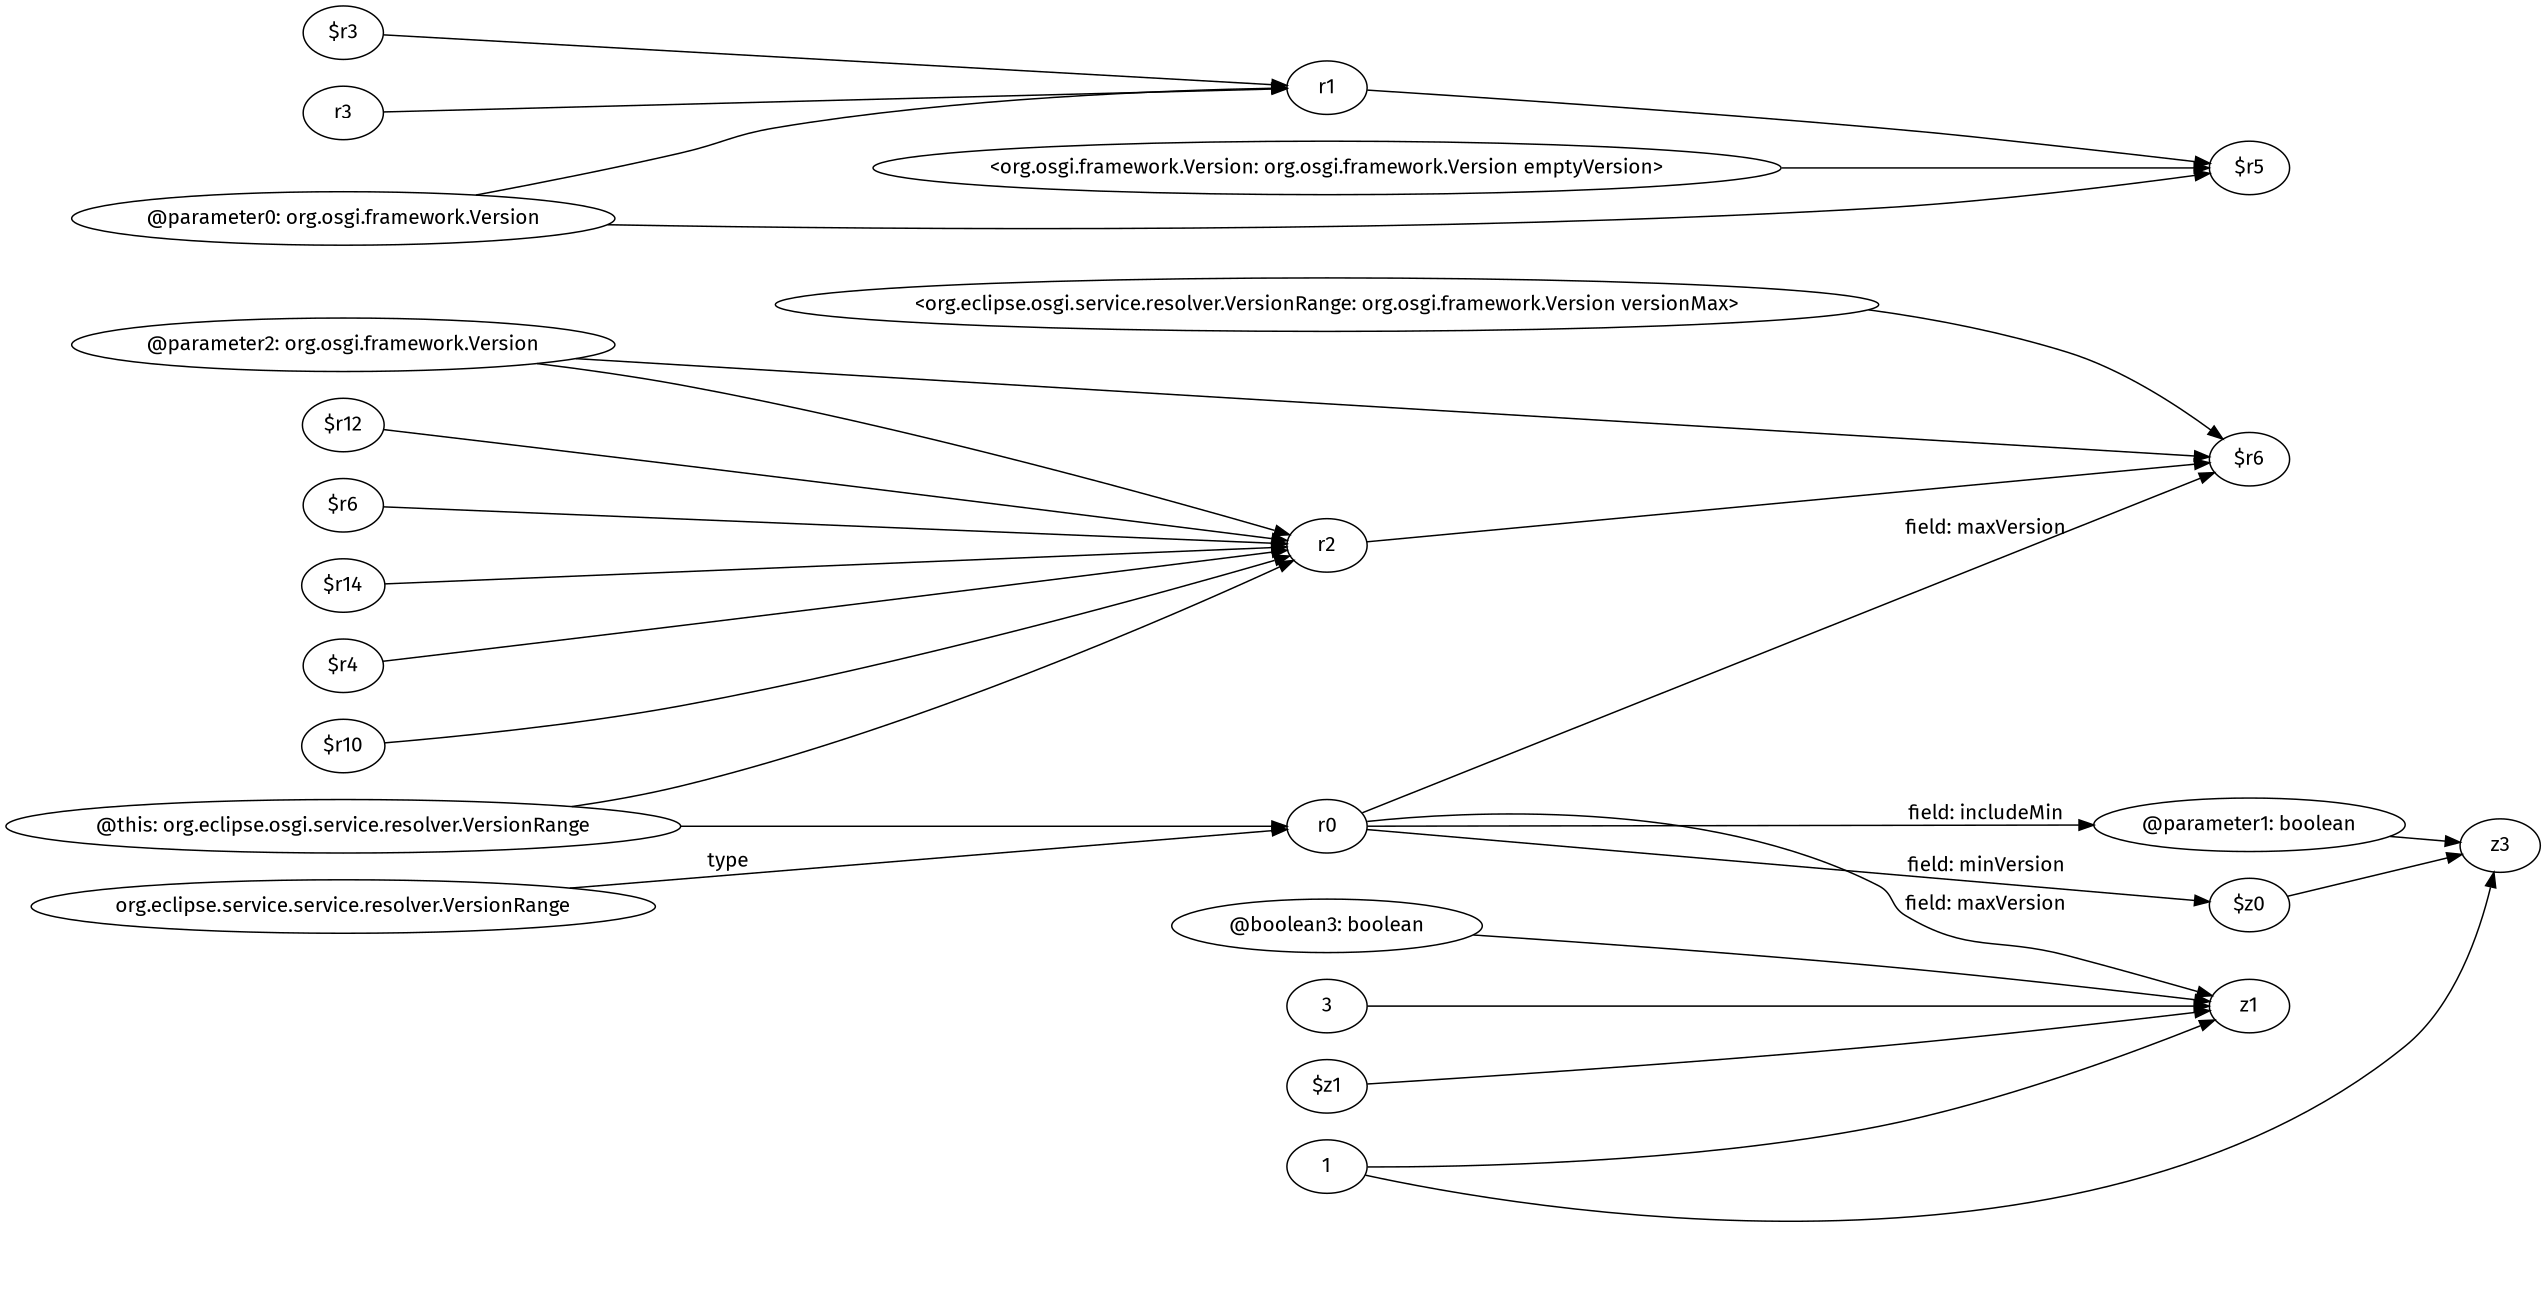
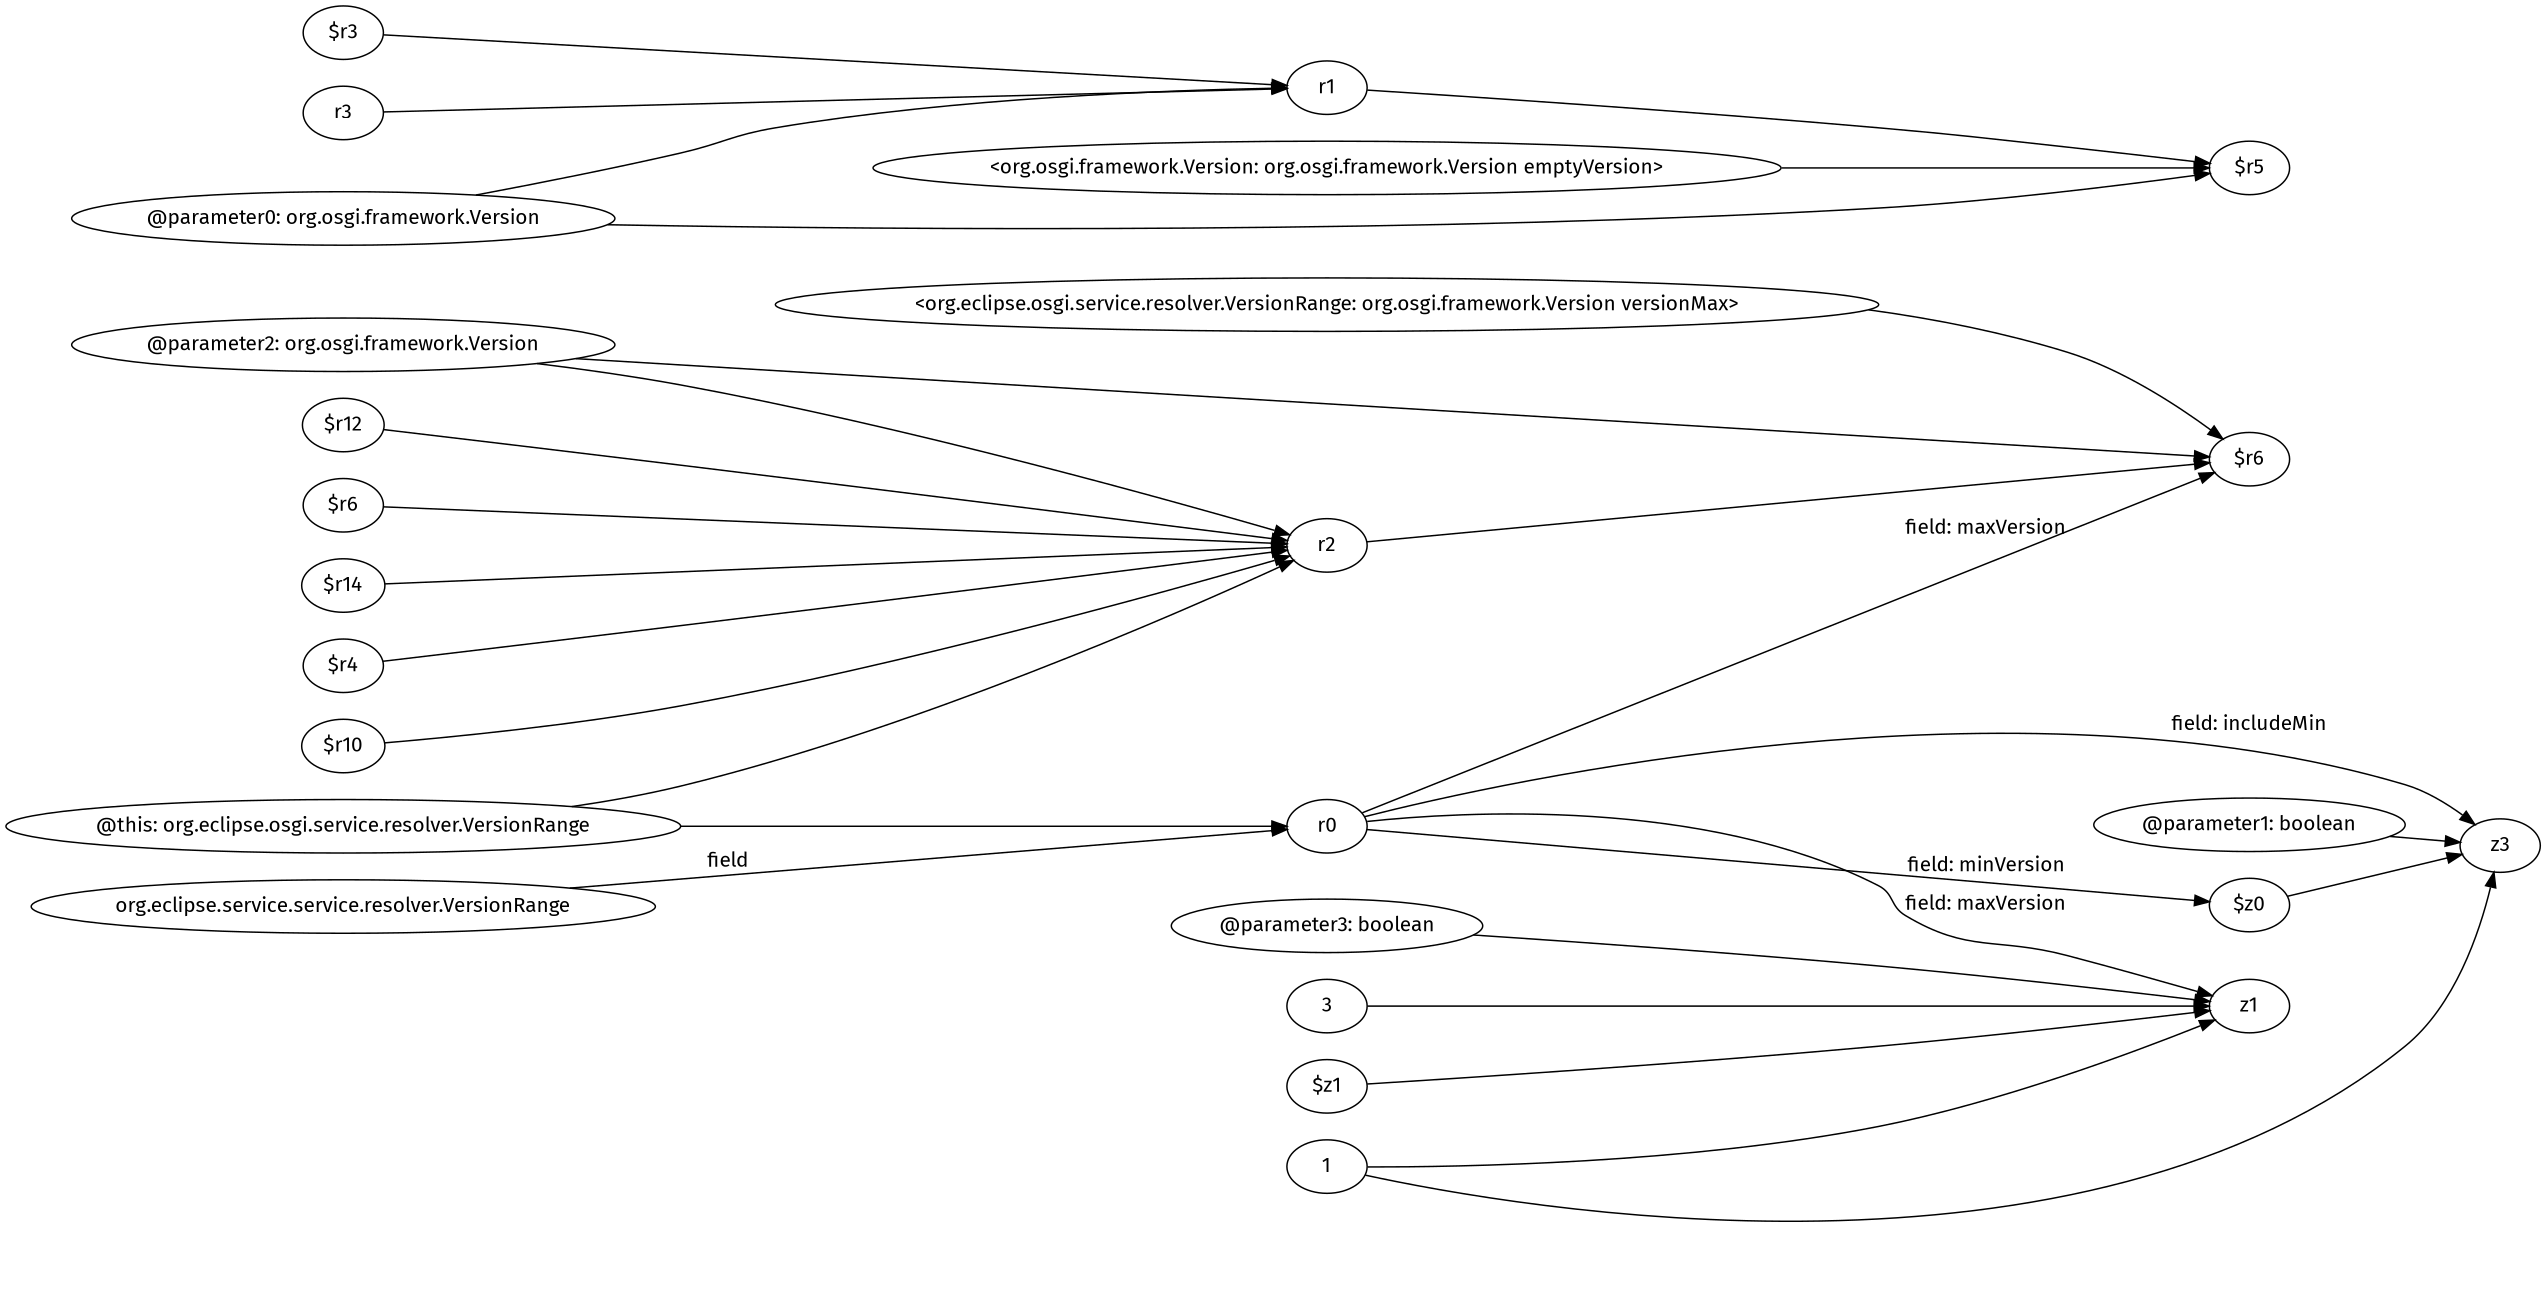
edge "r0" -> "@parameter1: boolean": now "r0" -> "z3"
edge "org.eclipse.service.service.resolver.VersionRange" -> "r0": label "type" -> "field"
node "@boolean3: boolean": label "@boolean3: boolean" -> "@parameter3: boolean"
